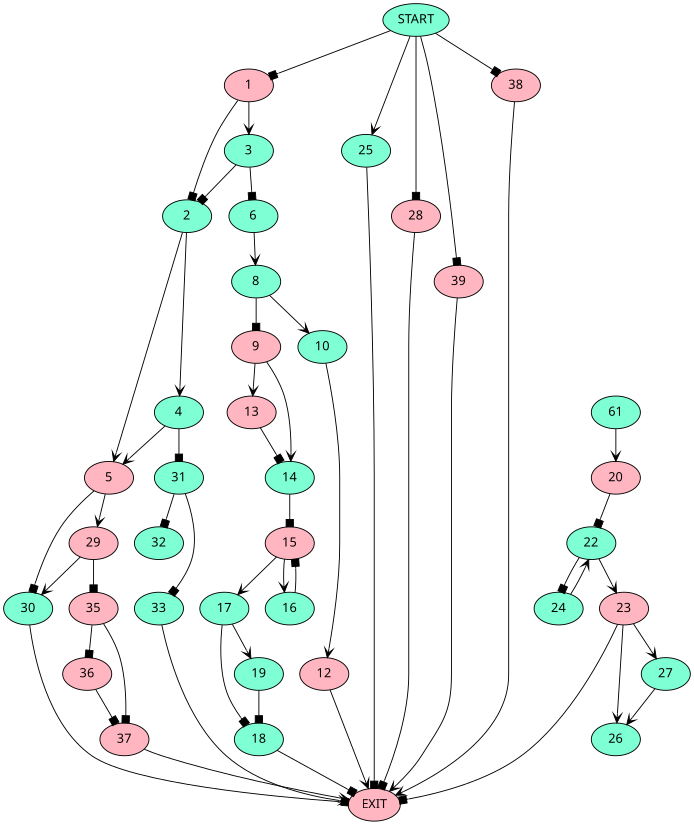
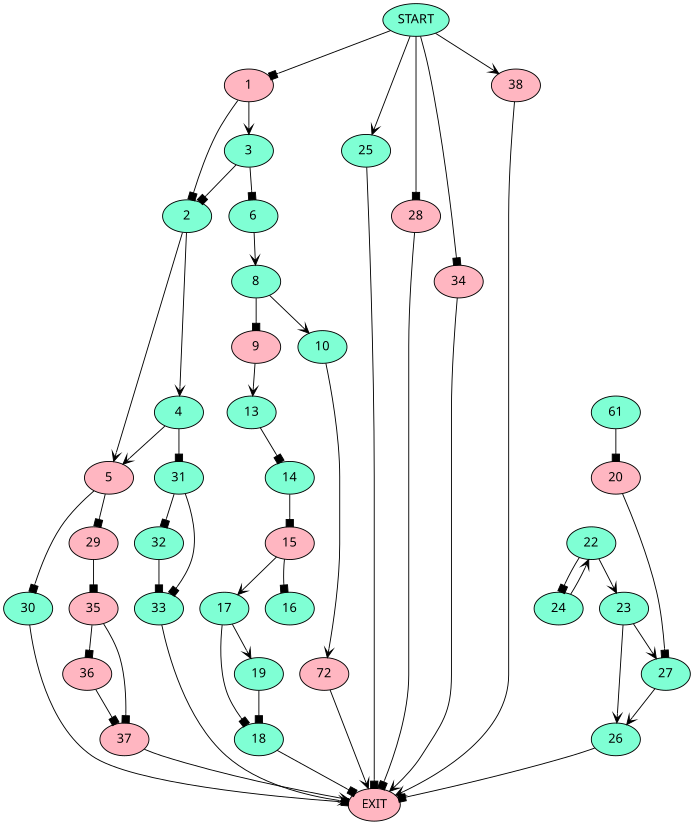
edge "START" -> "38": arrowhead box -> vee
node "39": label "39" -> "34"
edge "9" -> "14": removed
node "13": fillcolor lightpink -> aquamarine
edge "61" -> "20": arrowhead vee -> box
edge "5" -> "29": arrowhead vee -> box
edge "20" -> "22": now "20" -> "27"
edge "32" -> "33": added
edge "15" -> "16": arrowhead vee -> box
edge "29" -> "30": removed
edge "16" -> "15": removed
node "23": fillcolor lightpink -> aquamarine
node "12": label "12" -> "72"
edge "23" -> "EXIT": now "26" -> "EXIT"
